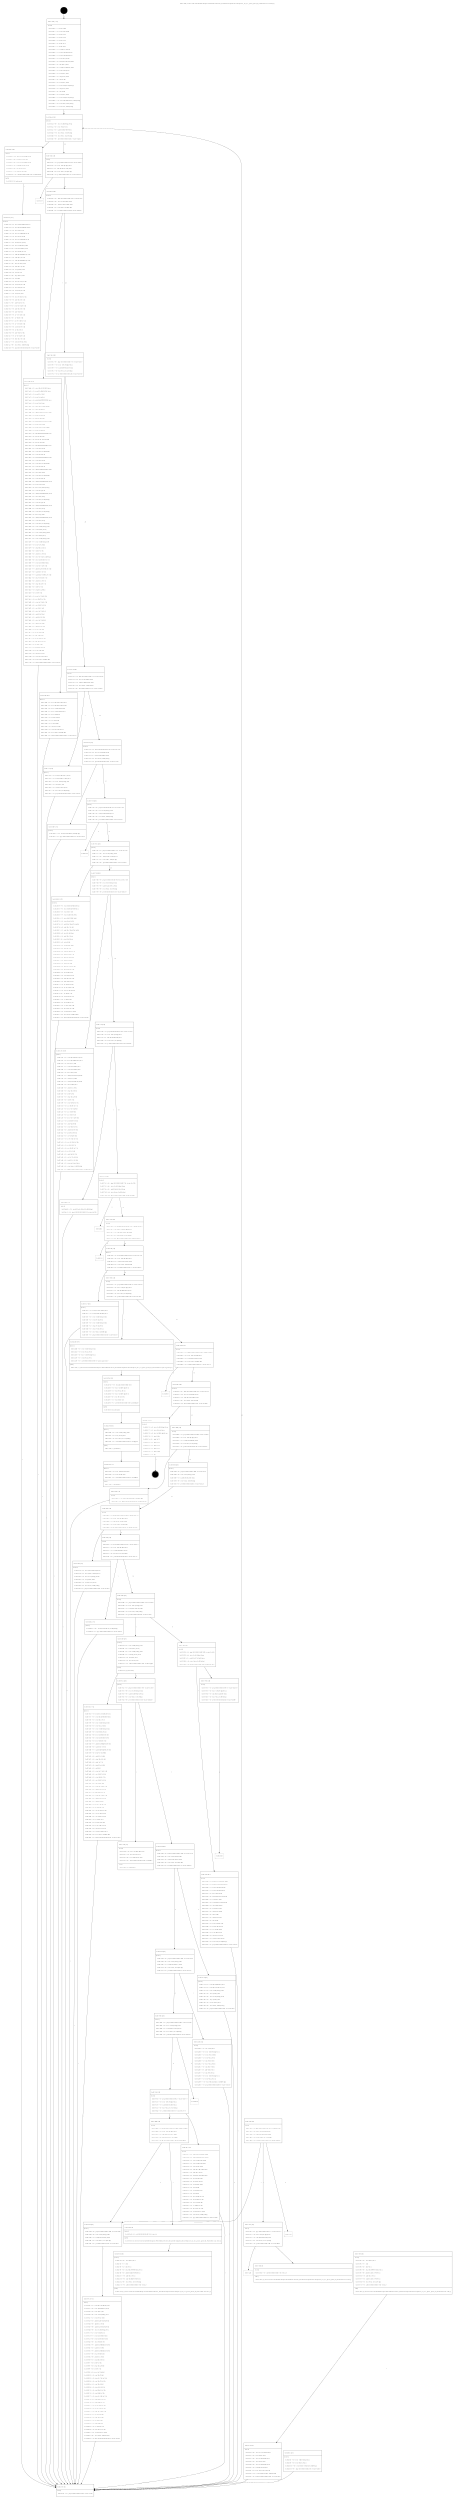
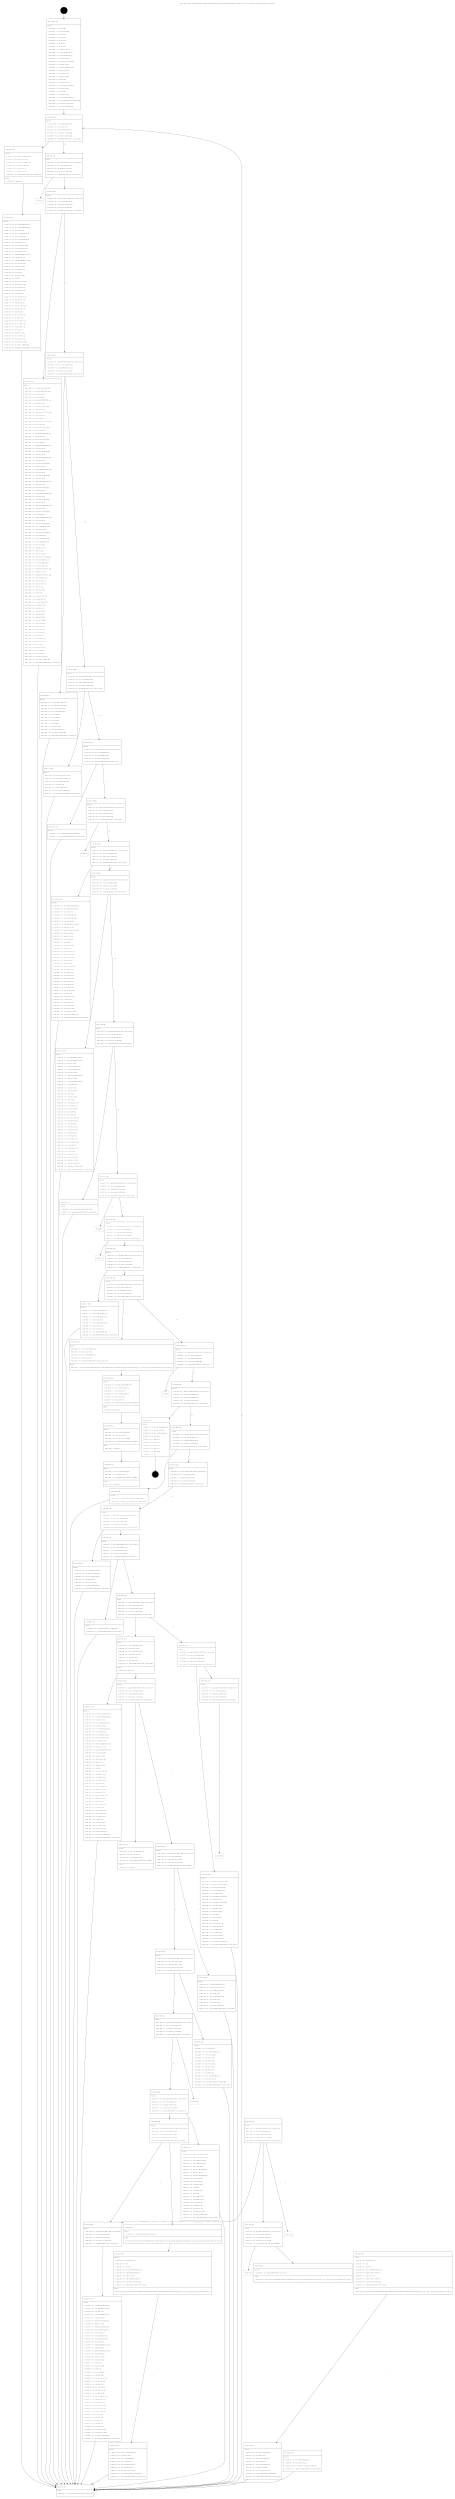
node "0x402215 [41]": added
